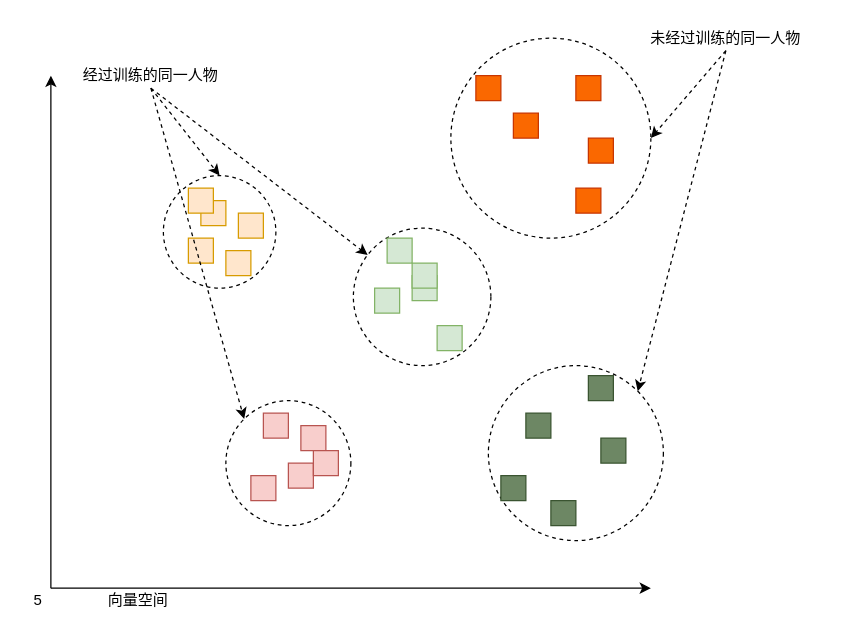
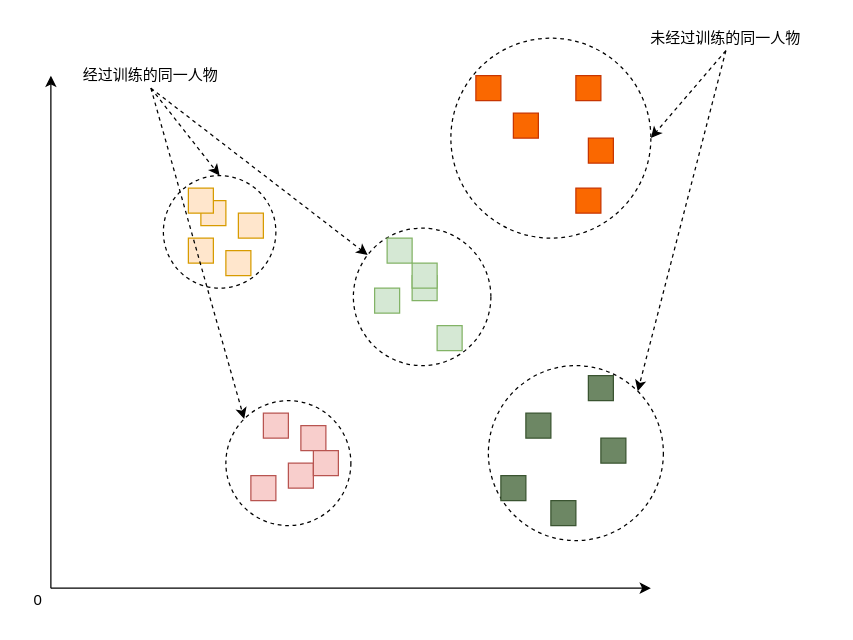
node "5": label "5" -> "0"
node "向量空间": removed
